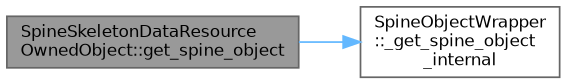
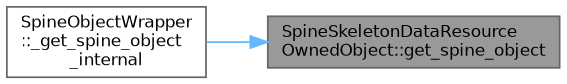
edge "SpineSkeletonDataResource OwnedObject::get_spine_object" -> "SpineObjectWrapper ::_get_spine_object _internal": reversed
